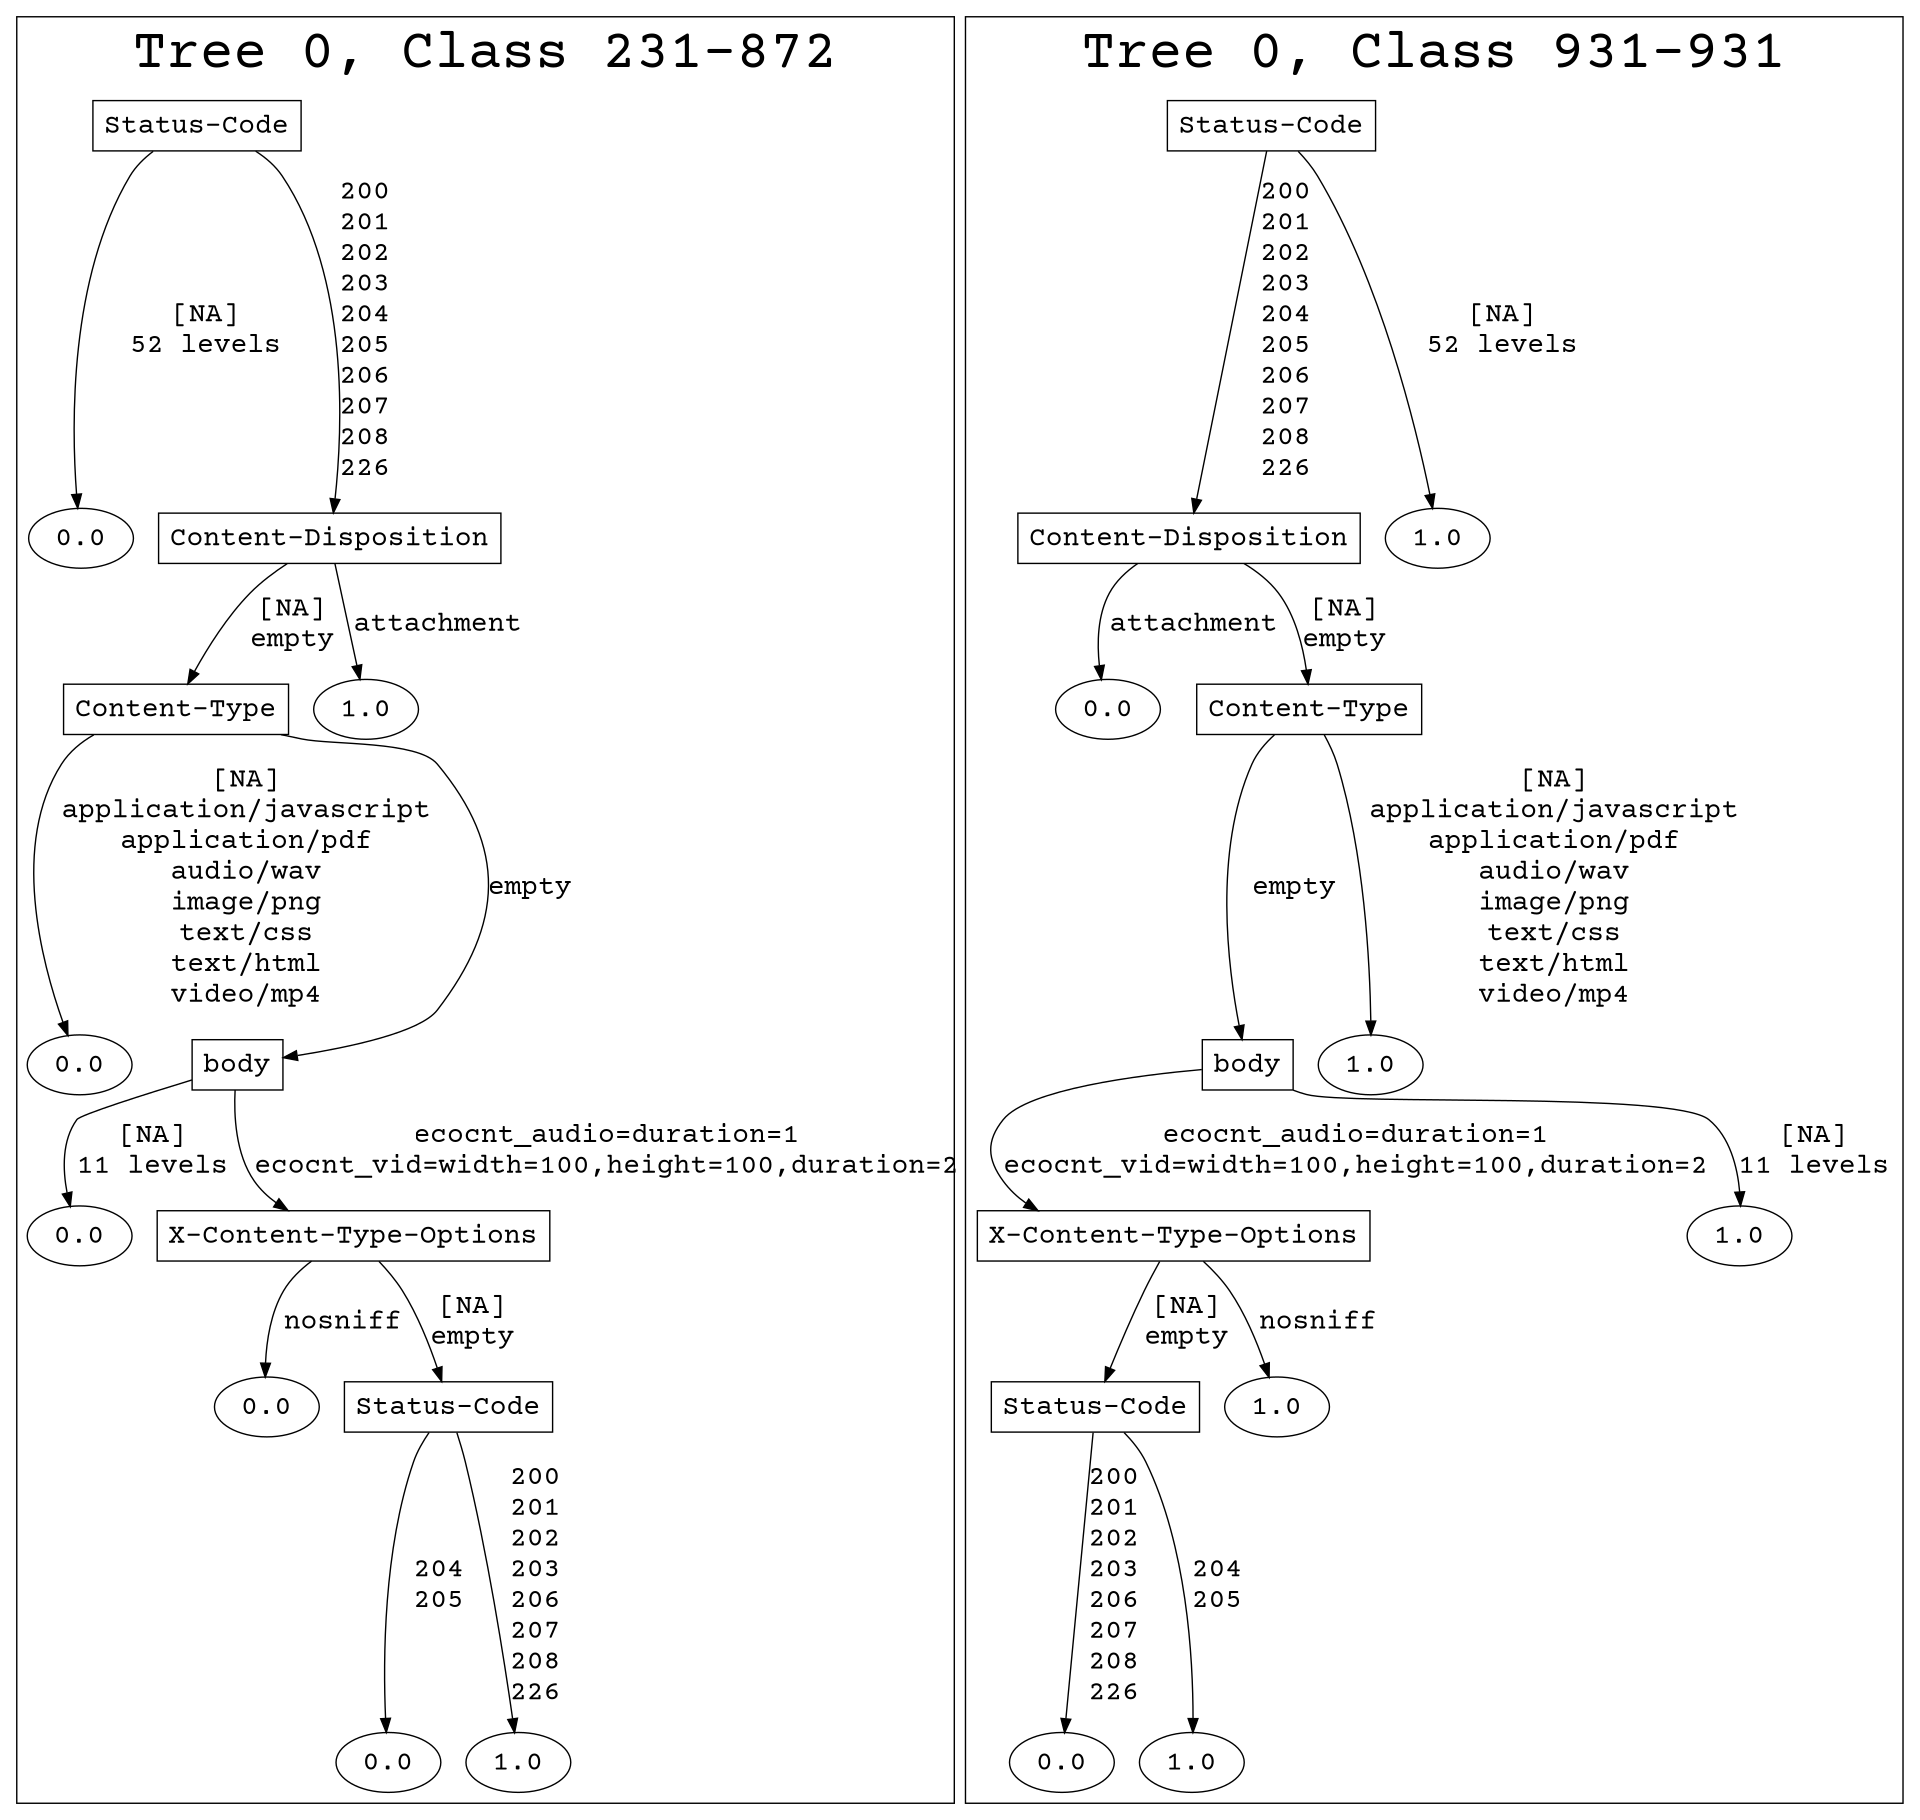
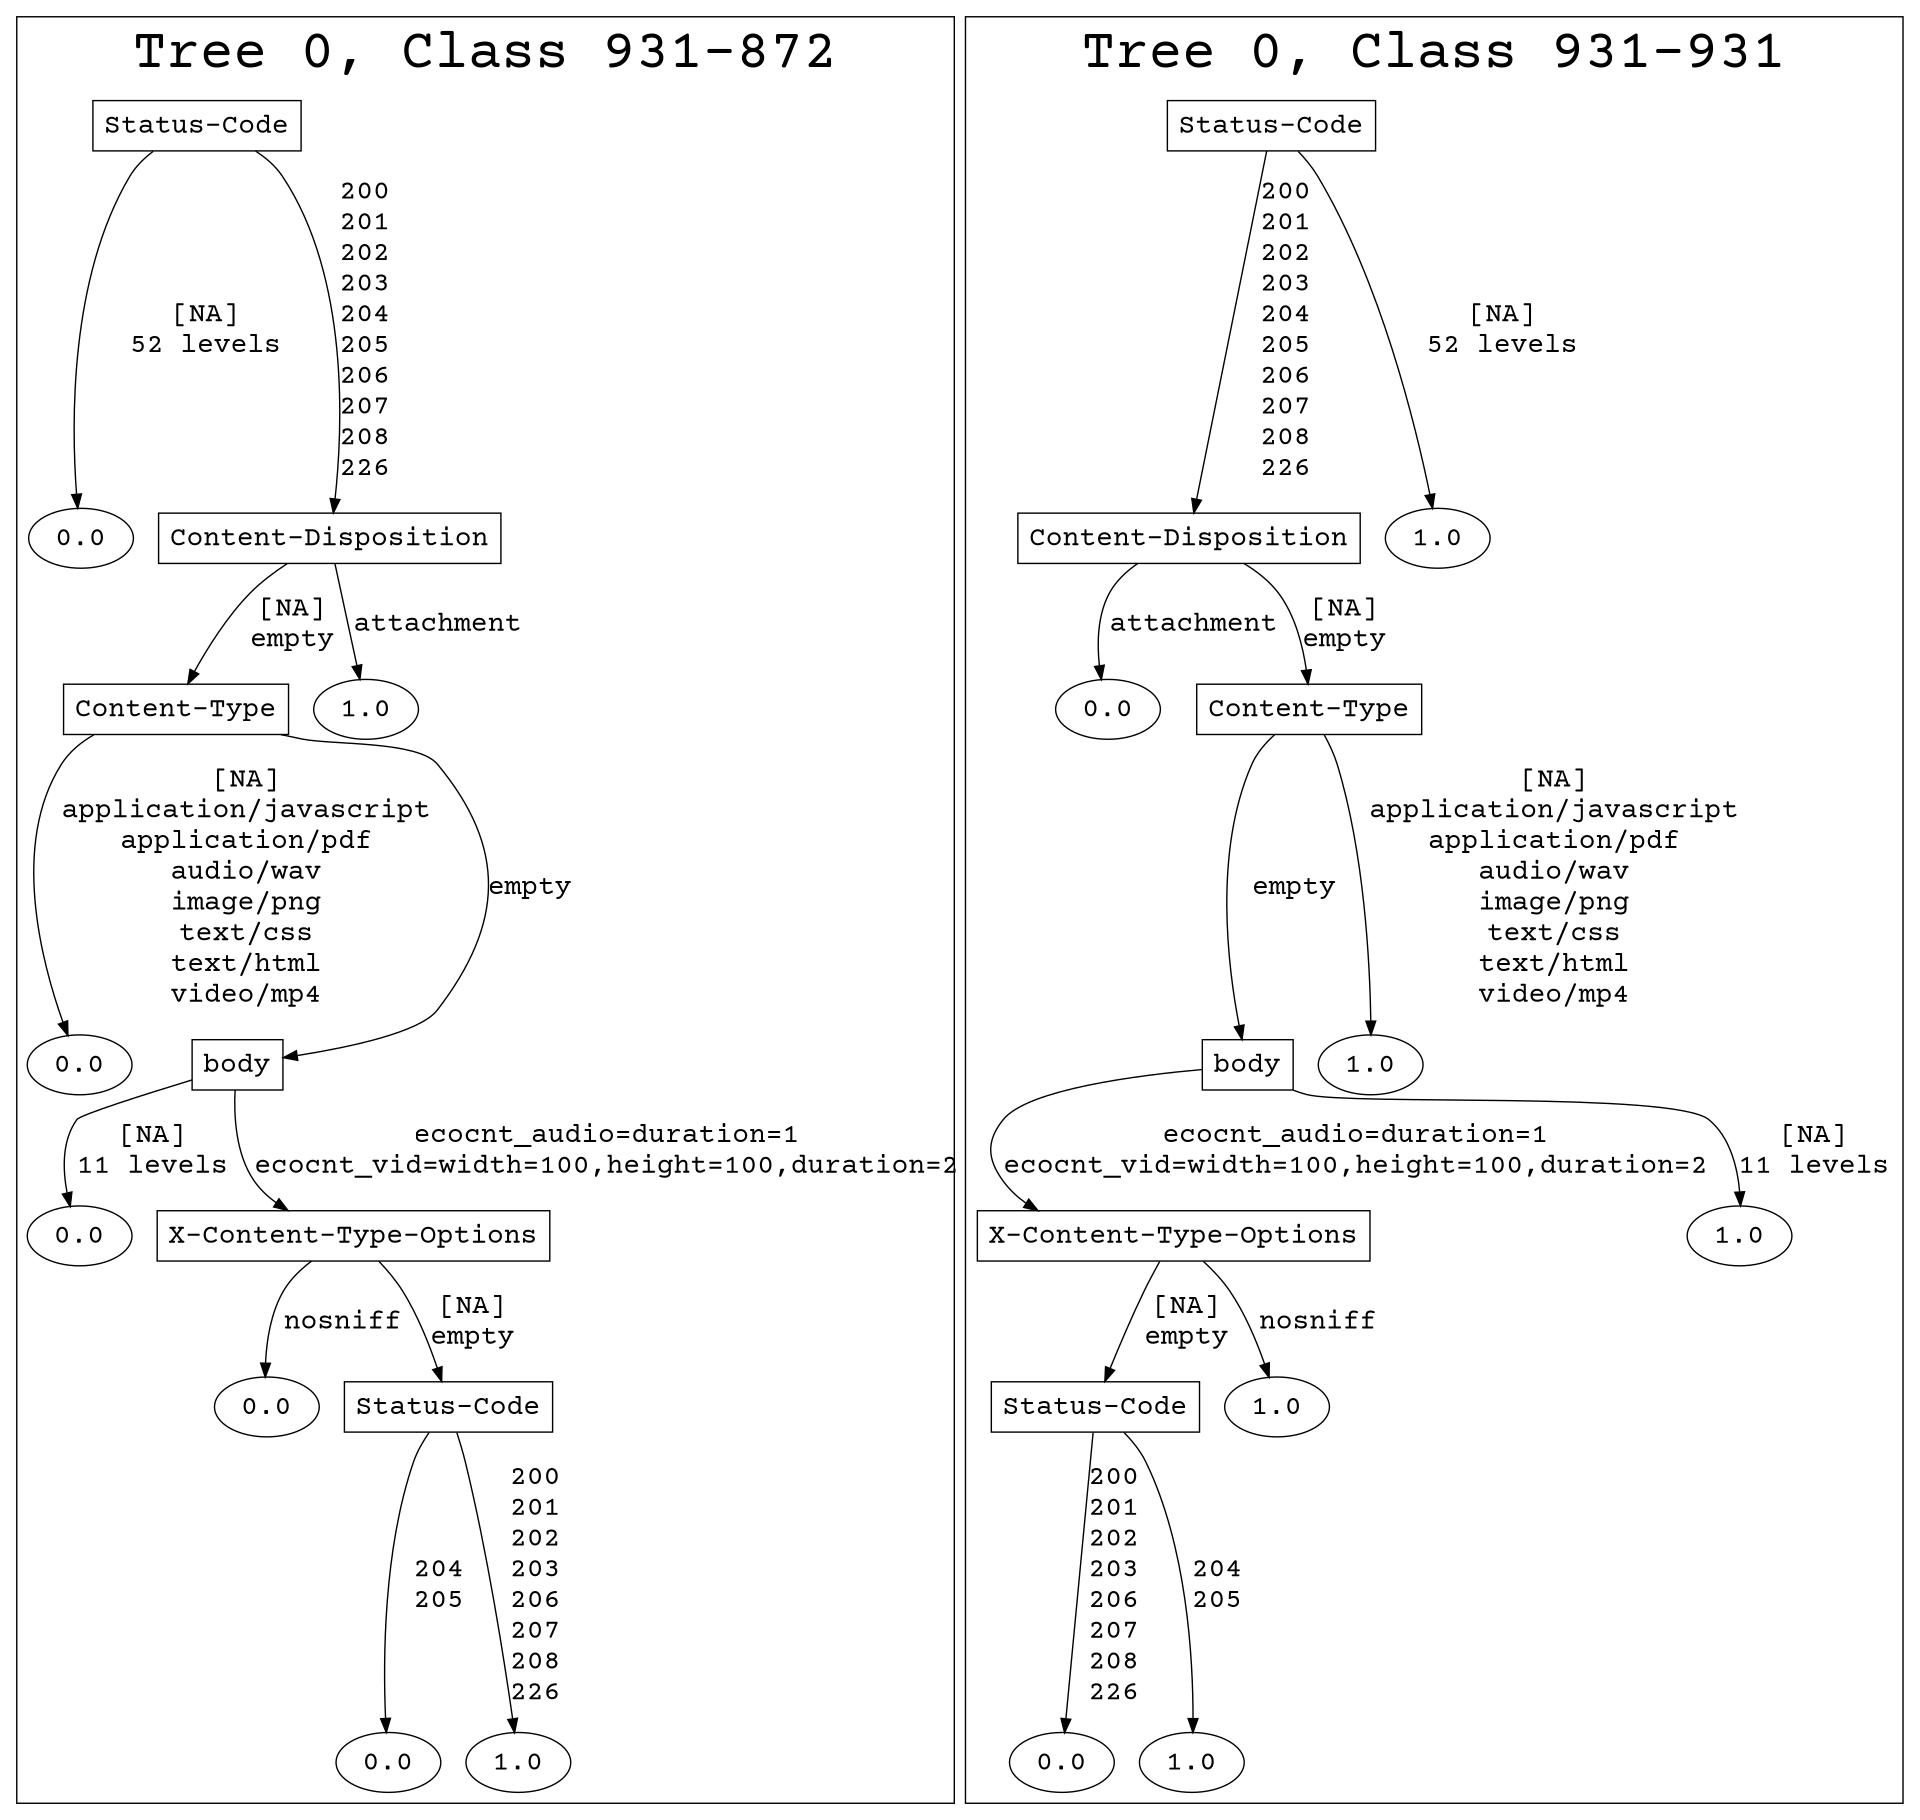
cluster "Tree 0, Class 231-872": label "Tree 0, Class 231-872" -> "Tree 0, Class 931-872"
